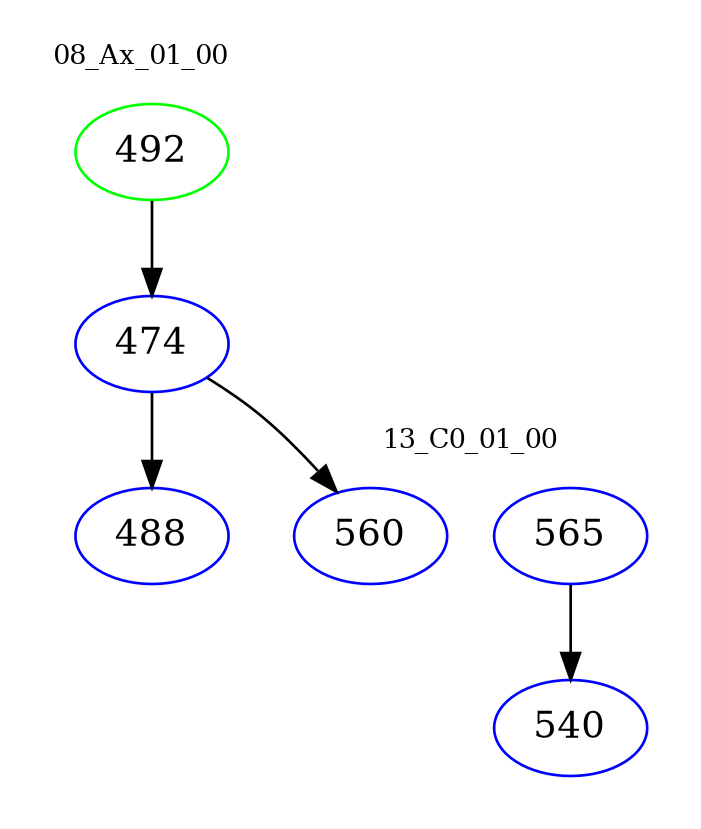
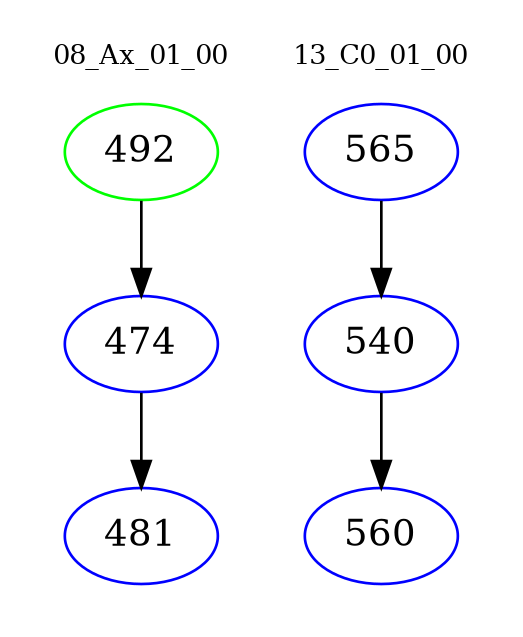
edge "474" -> "560": now "540" -> "560"
node "488": label "488" -> "481"
